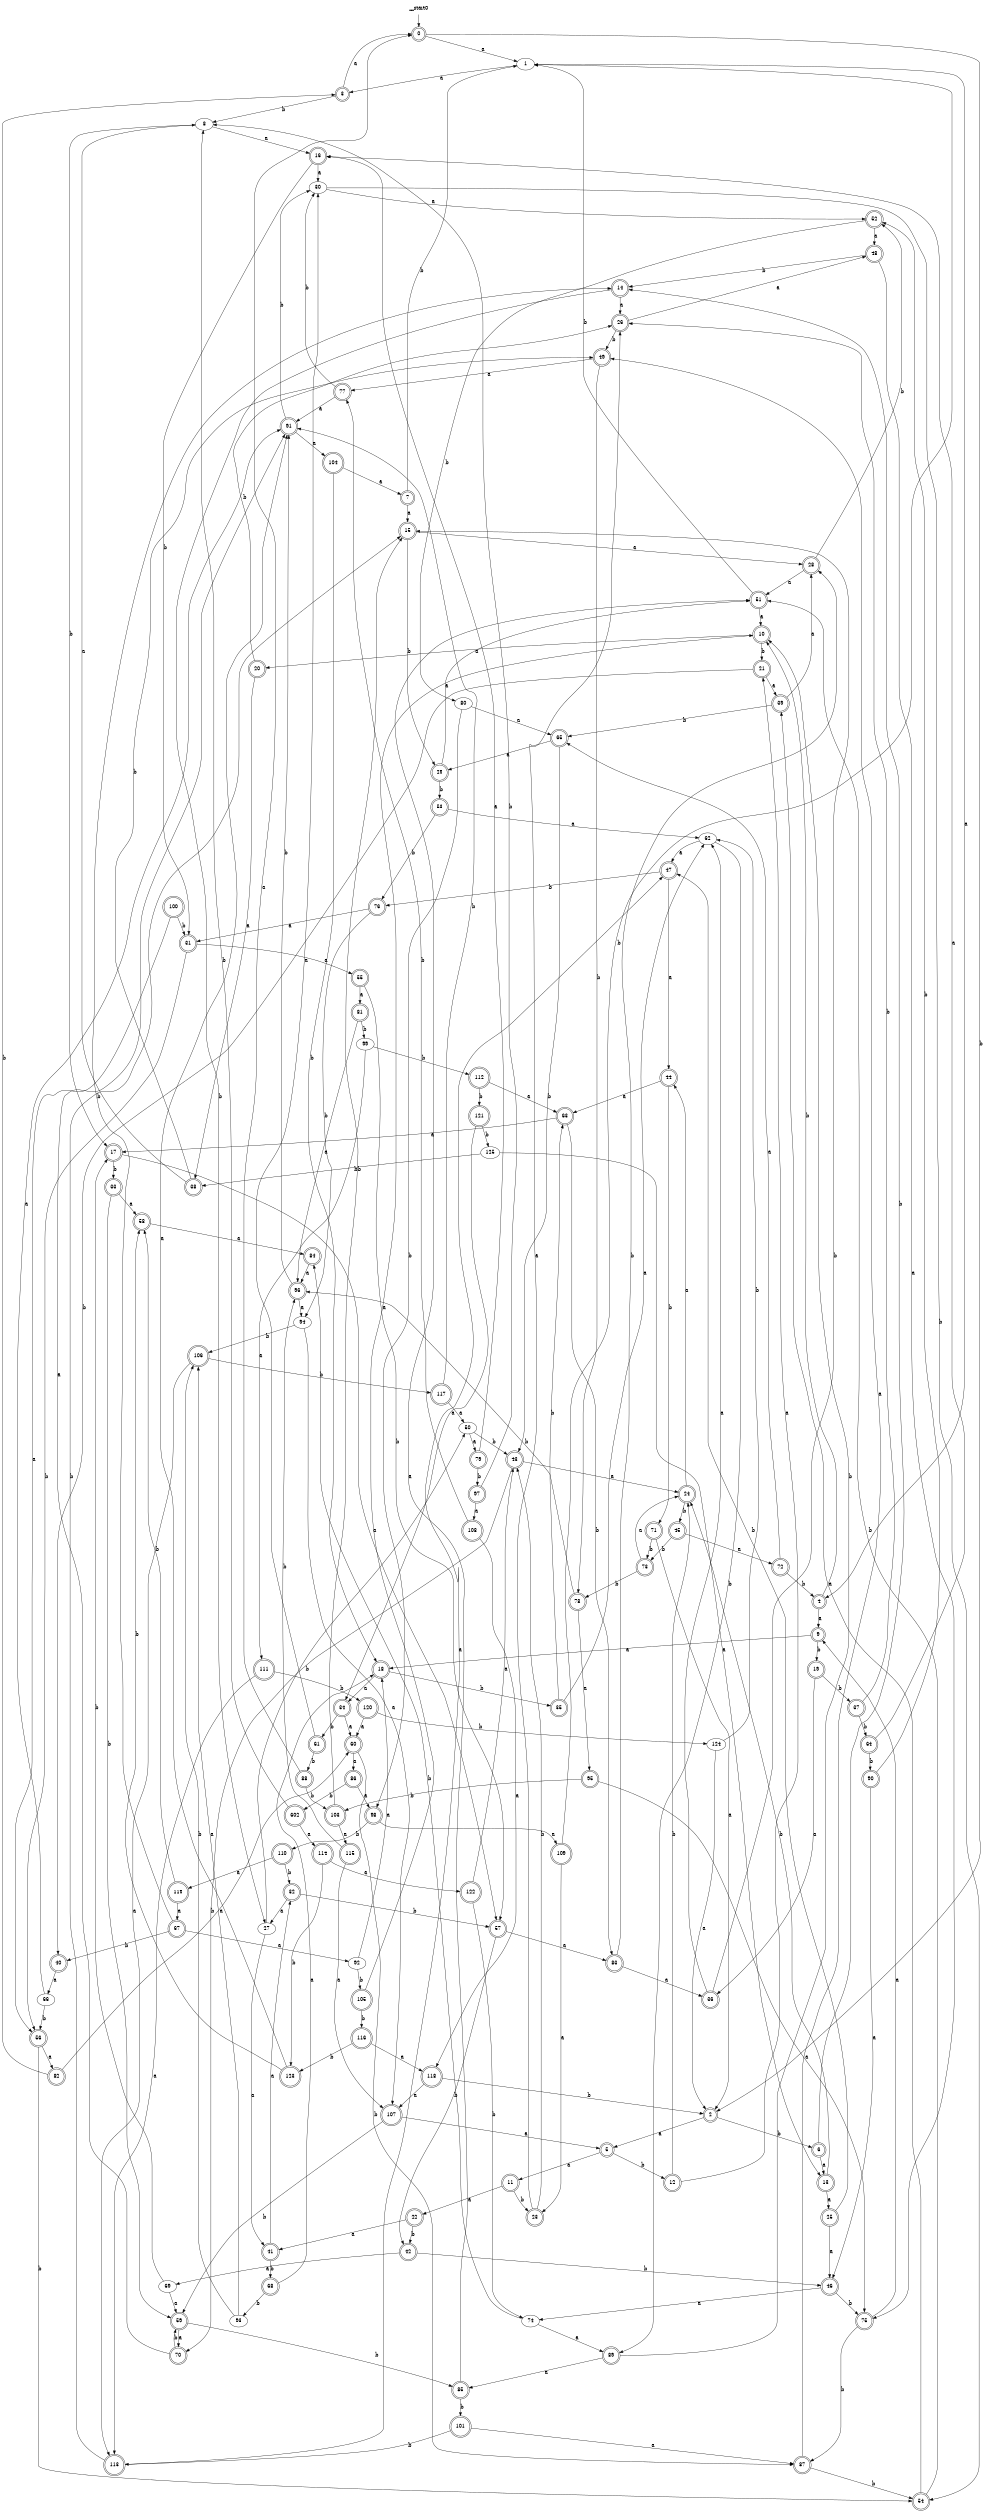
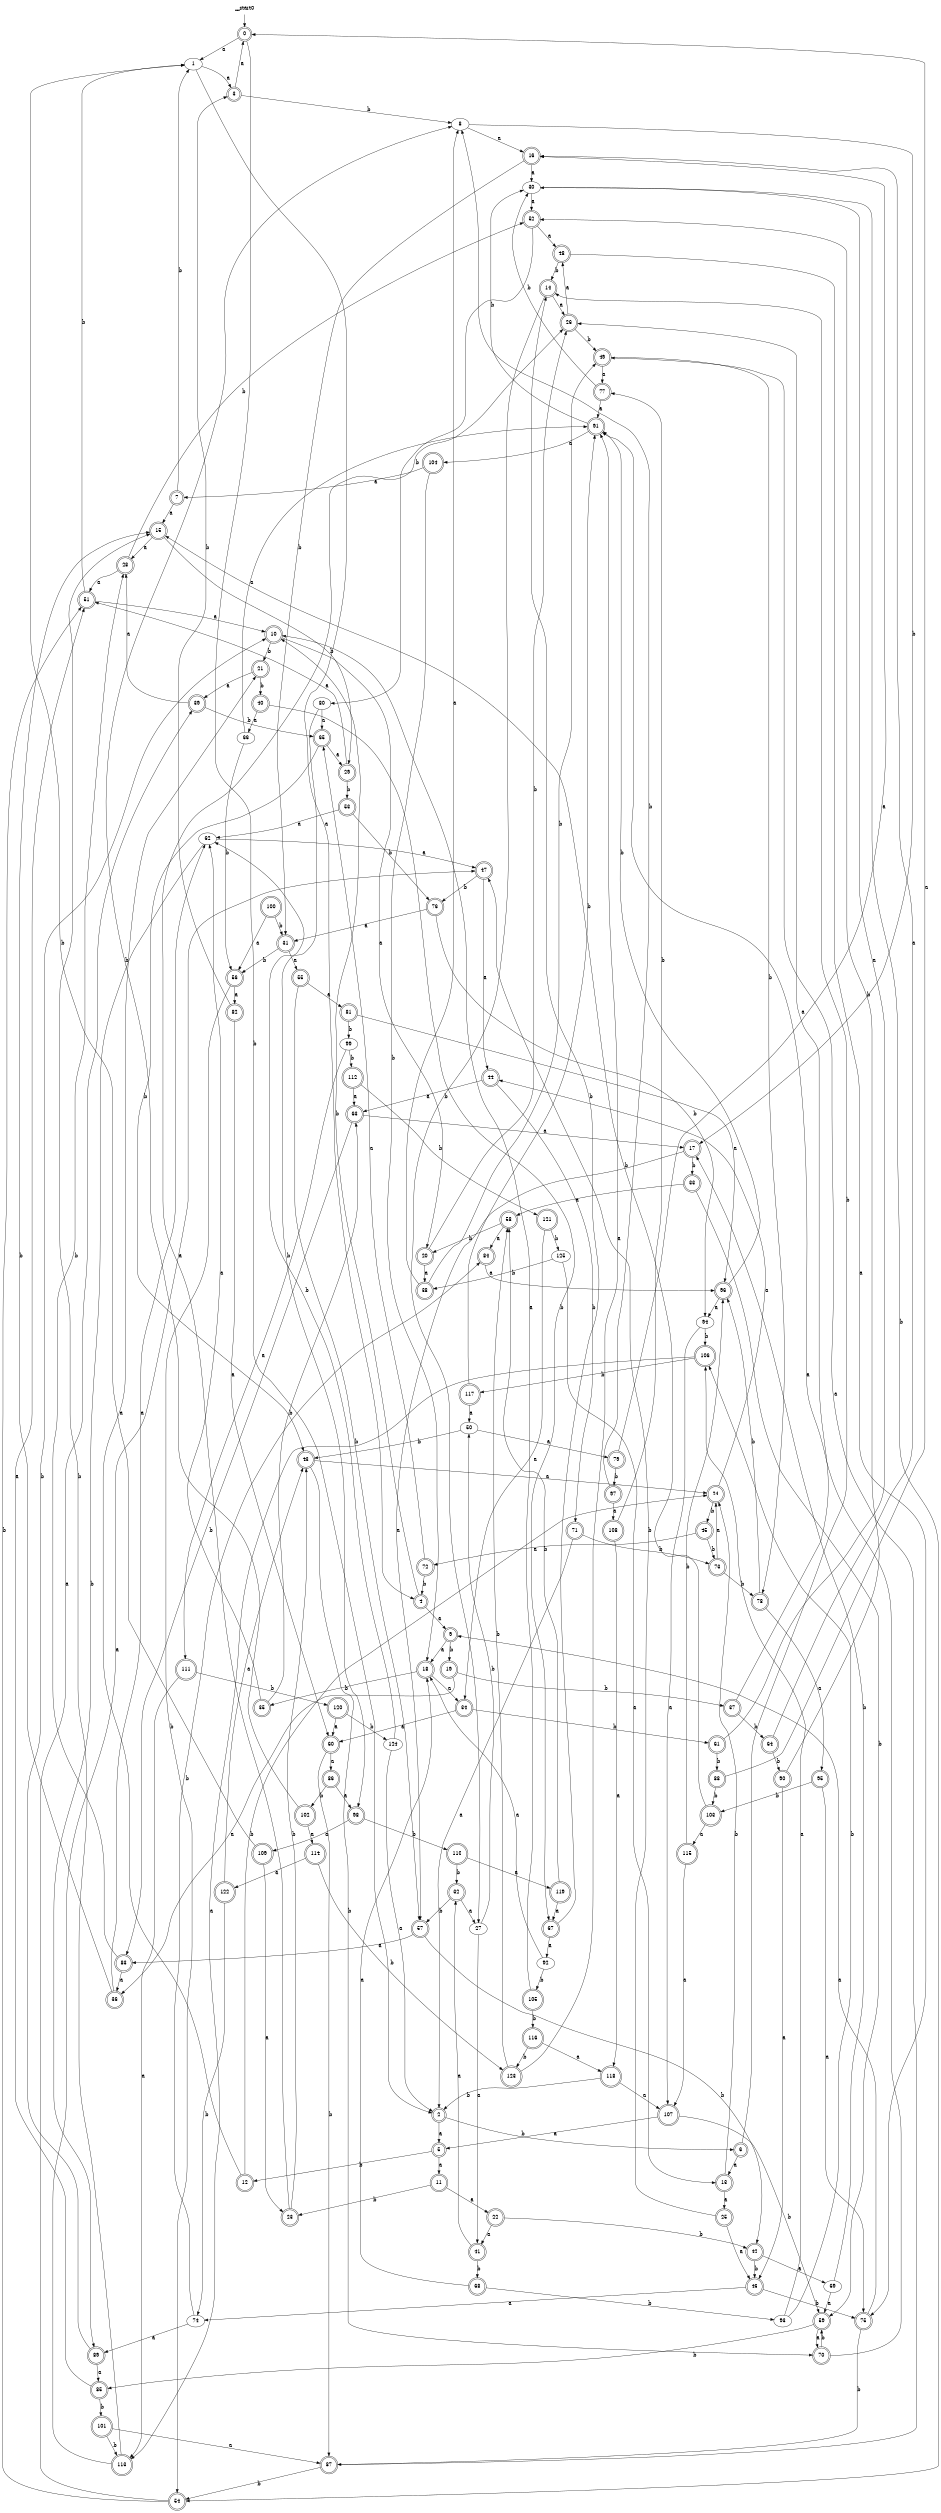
edge "37" -> "26": label "b" -> "a"
edge "58" -> "20": added, label "b"
node "602": label "602" -> "102"
edge "67" -> "40": reversed
